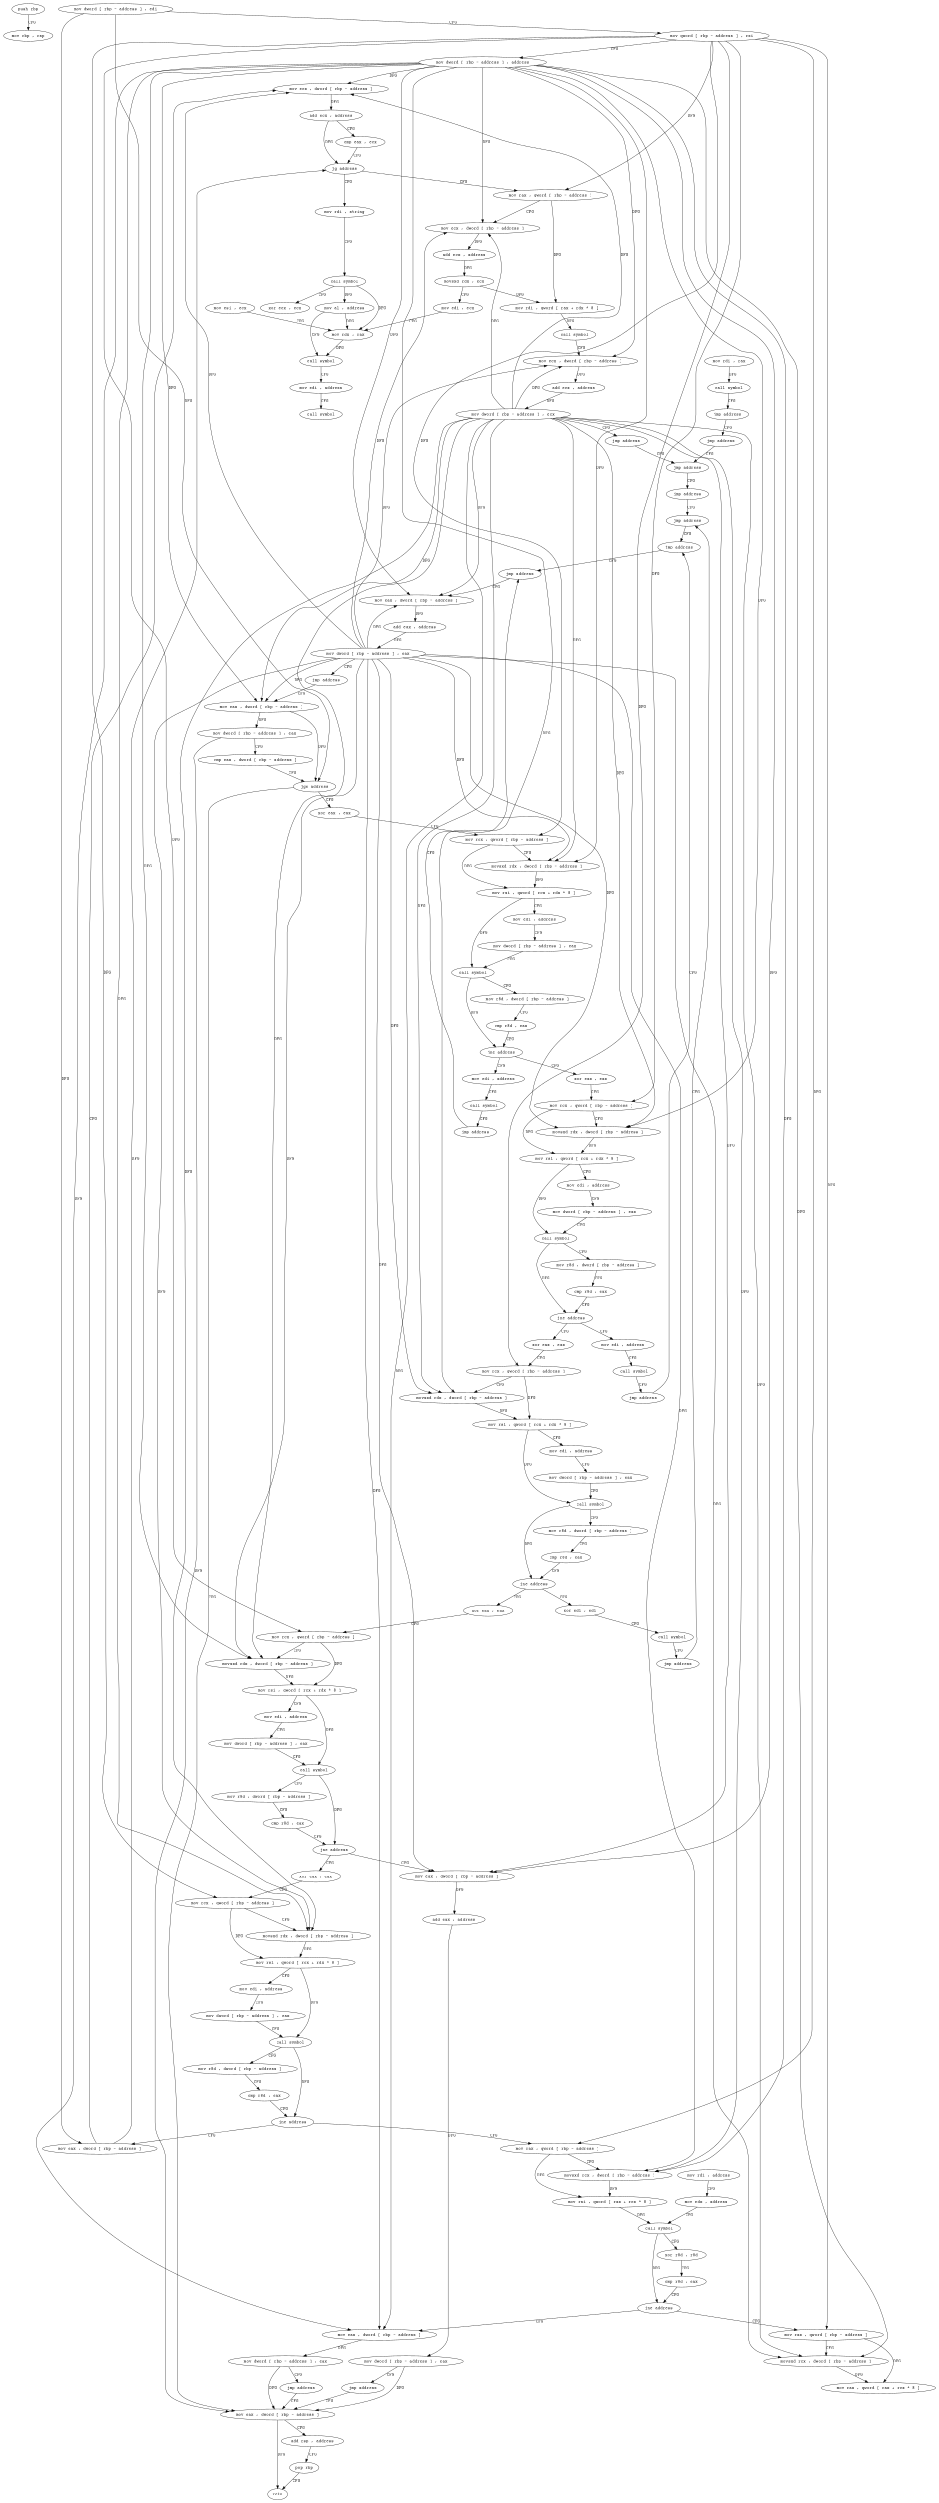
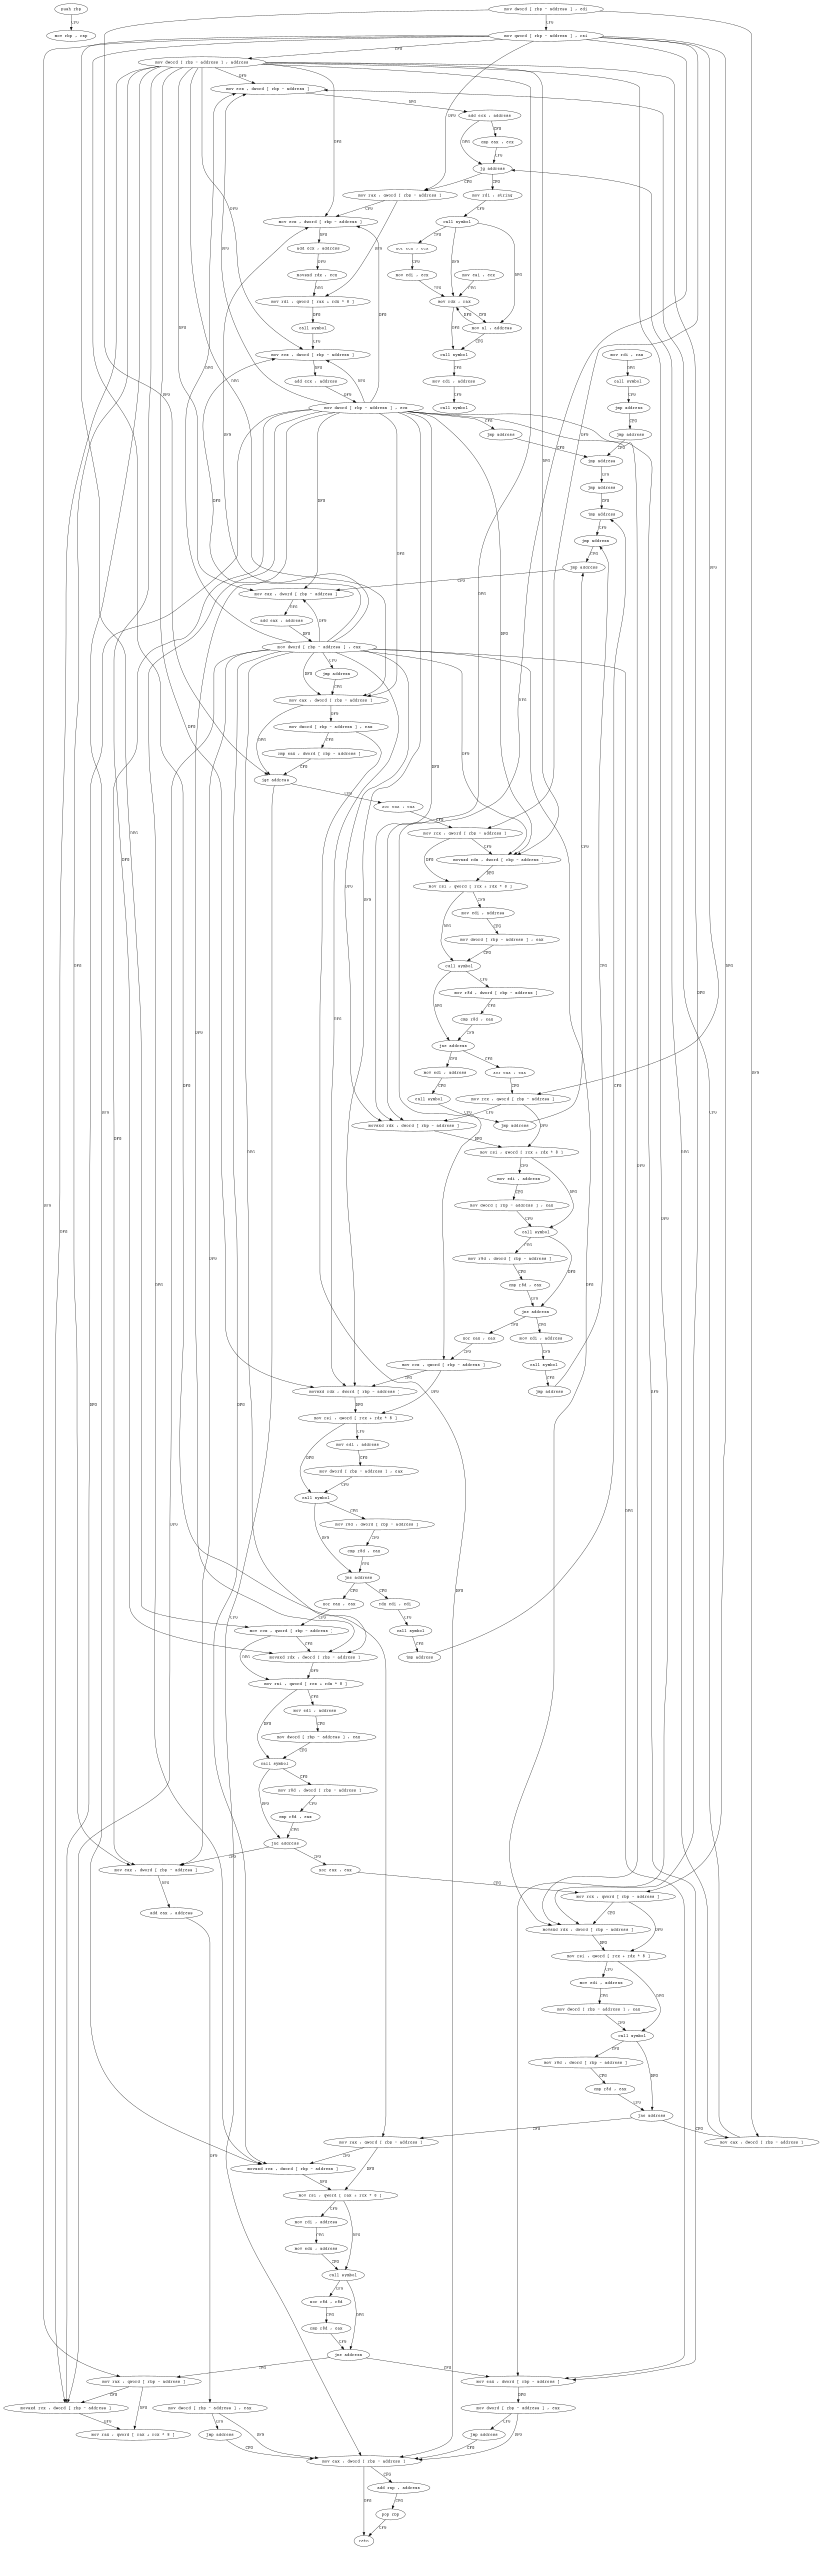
edge "movsxd rdx , ecx" -> "mov edi , ecx": now "xor ecx , ecx" -> "mov edi , ecx"
edge "mov rdx , rax" -> "mov al , address": added, label "CFG"
node "xor edi , edi": label "xor edi , edi" -> "edx edi , edi"
edge "mov rsi , qword [ rax + rcx * 8 ]" -> "mov rdi , address": added, label "CFG"
